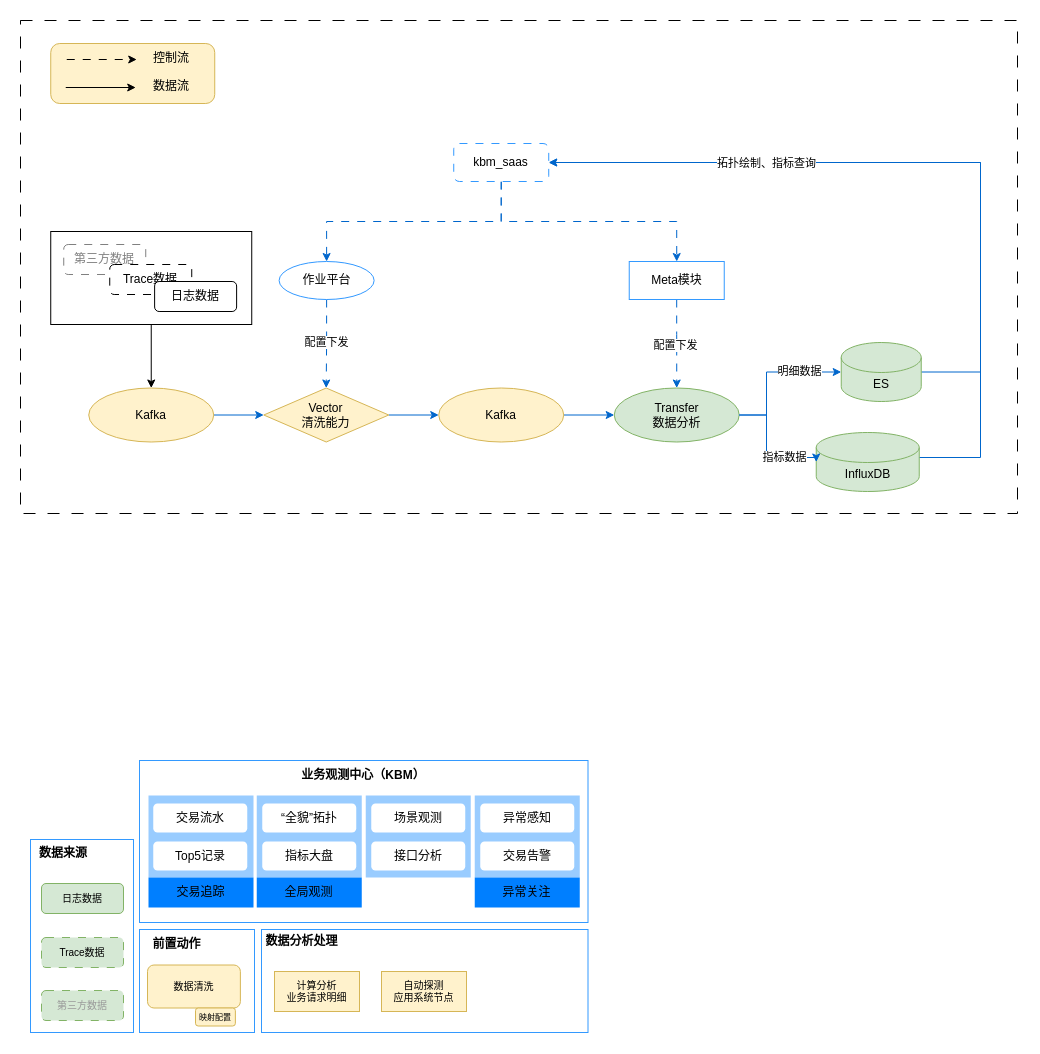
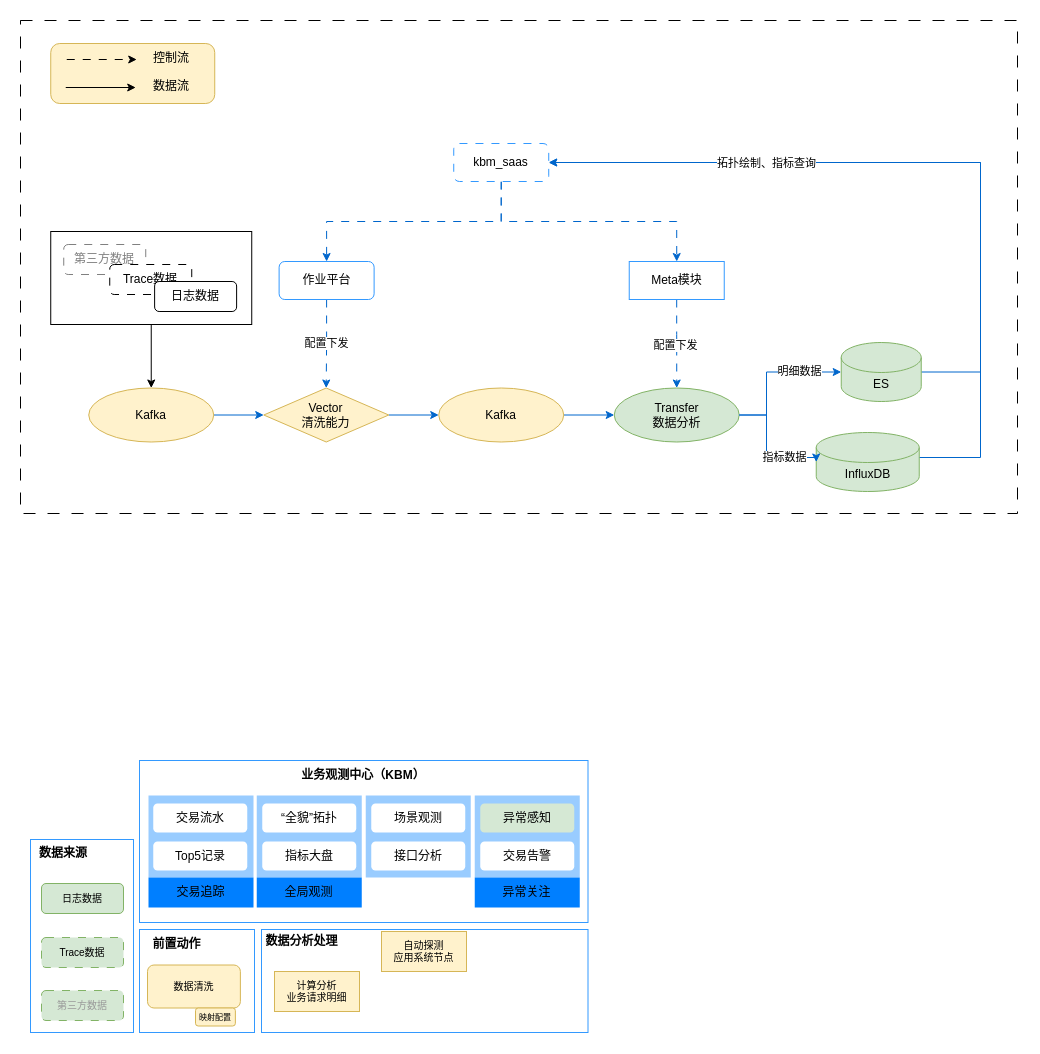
node "作业平台": shape ellipse -> rounded rectangle
node "异常感知": fillcolor #ffffff -> #d5e8d4
node "自动探测 应用系统节点": moved (424, 992) -> (424, 952)
